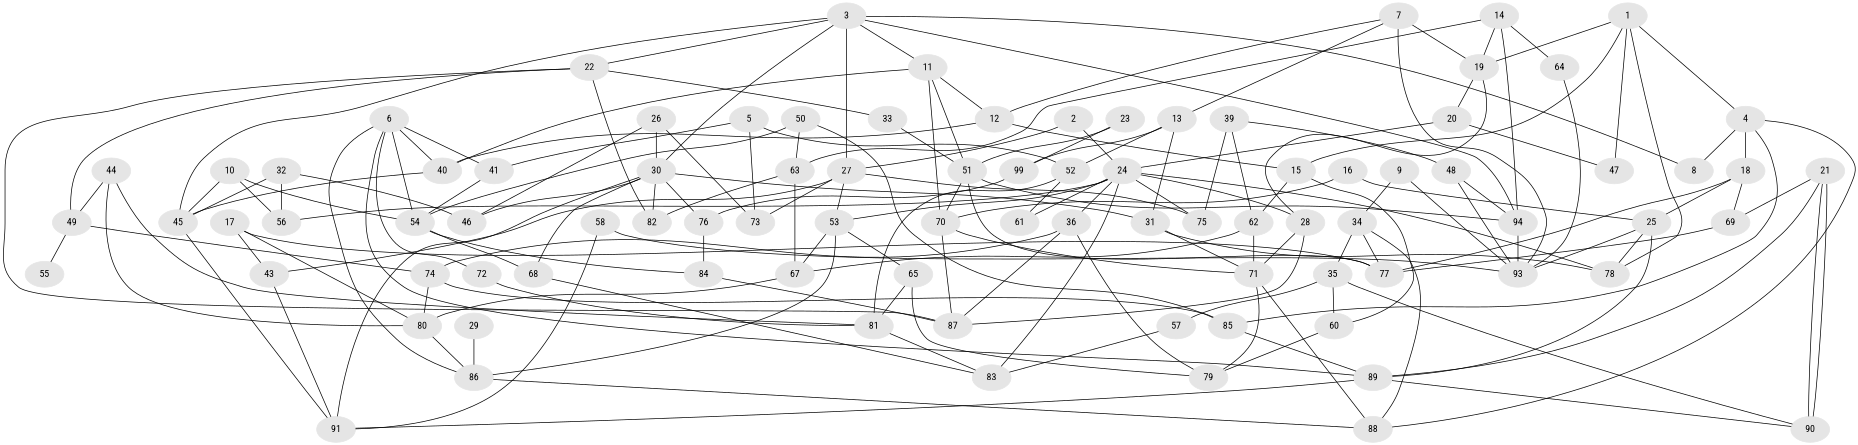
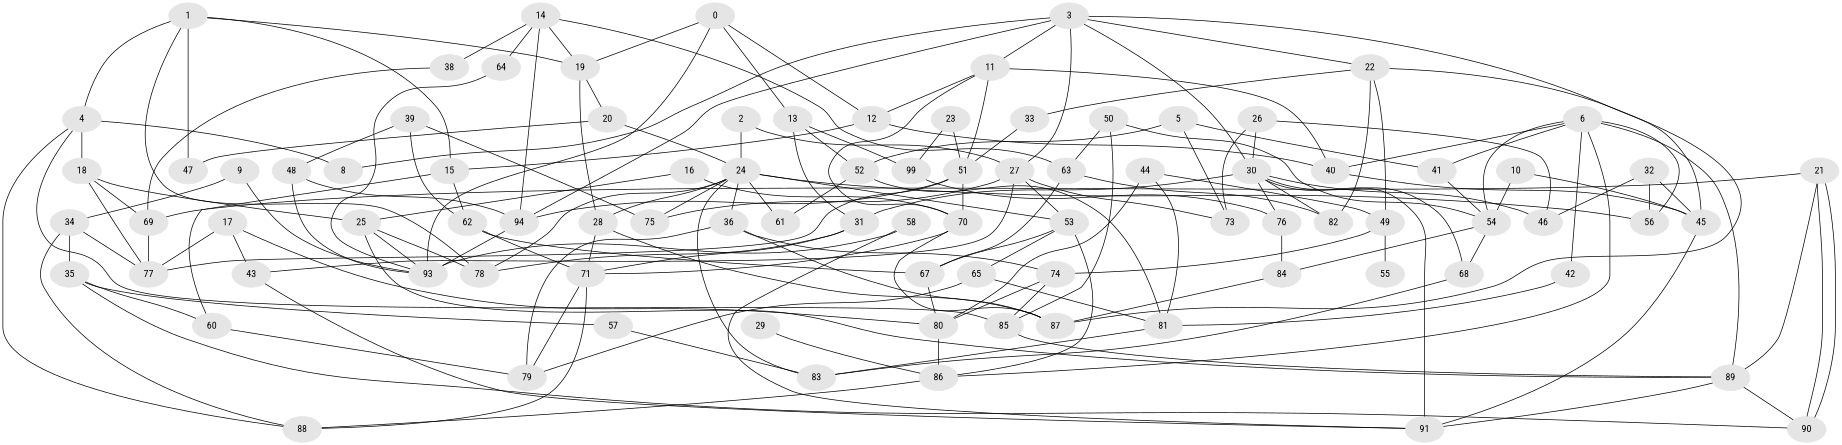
node "7": label "7" -> "0"
node "38": added
edge "10" -- "56": now "6" -- "56"
node "72": label "72" -> "42"
